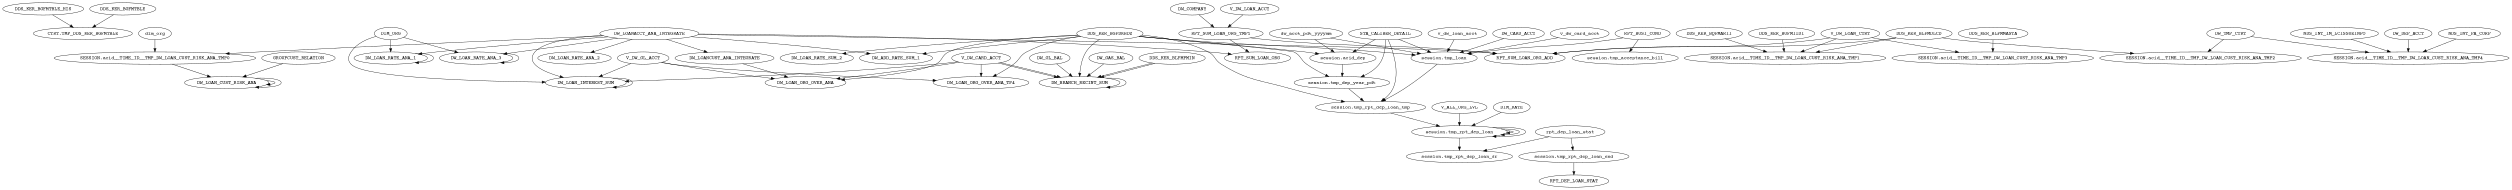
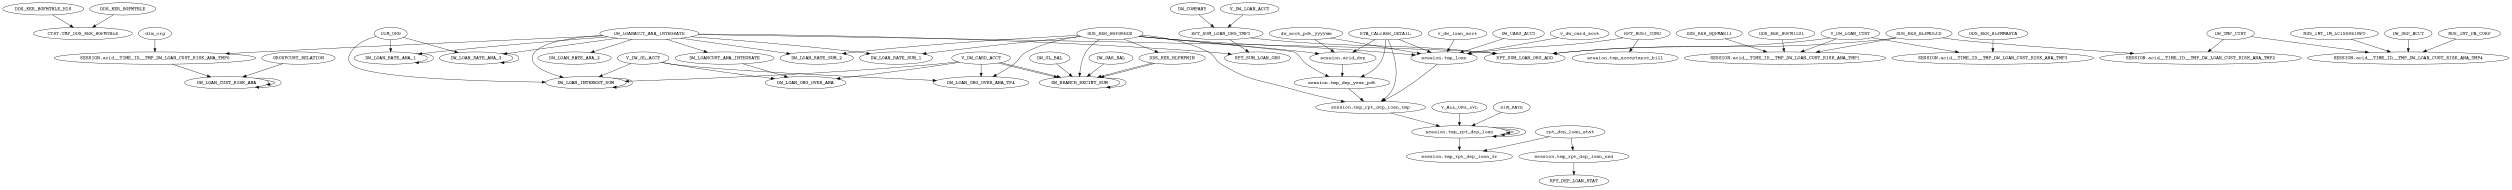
edge "DW_LOANACCT_ANA_INTEGRATE" -> "DW_LOAN_RATE_SUM_2": added
edge "DDS_KER_BGFDKHDZ" -> "DW_LOAN_ORG_OVER_ANA": now "DDS_KER_BGFDKHDZ" -> "DDS_KER_BLFMPMIN"
node "DW_ADD_RATE_SUM_1": label "DW_ADD_RATE_SUM_1" -> "DW_LOAN_RATE_SUM_1"
